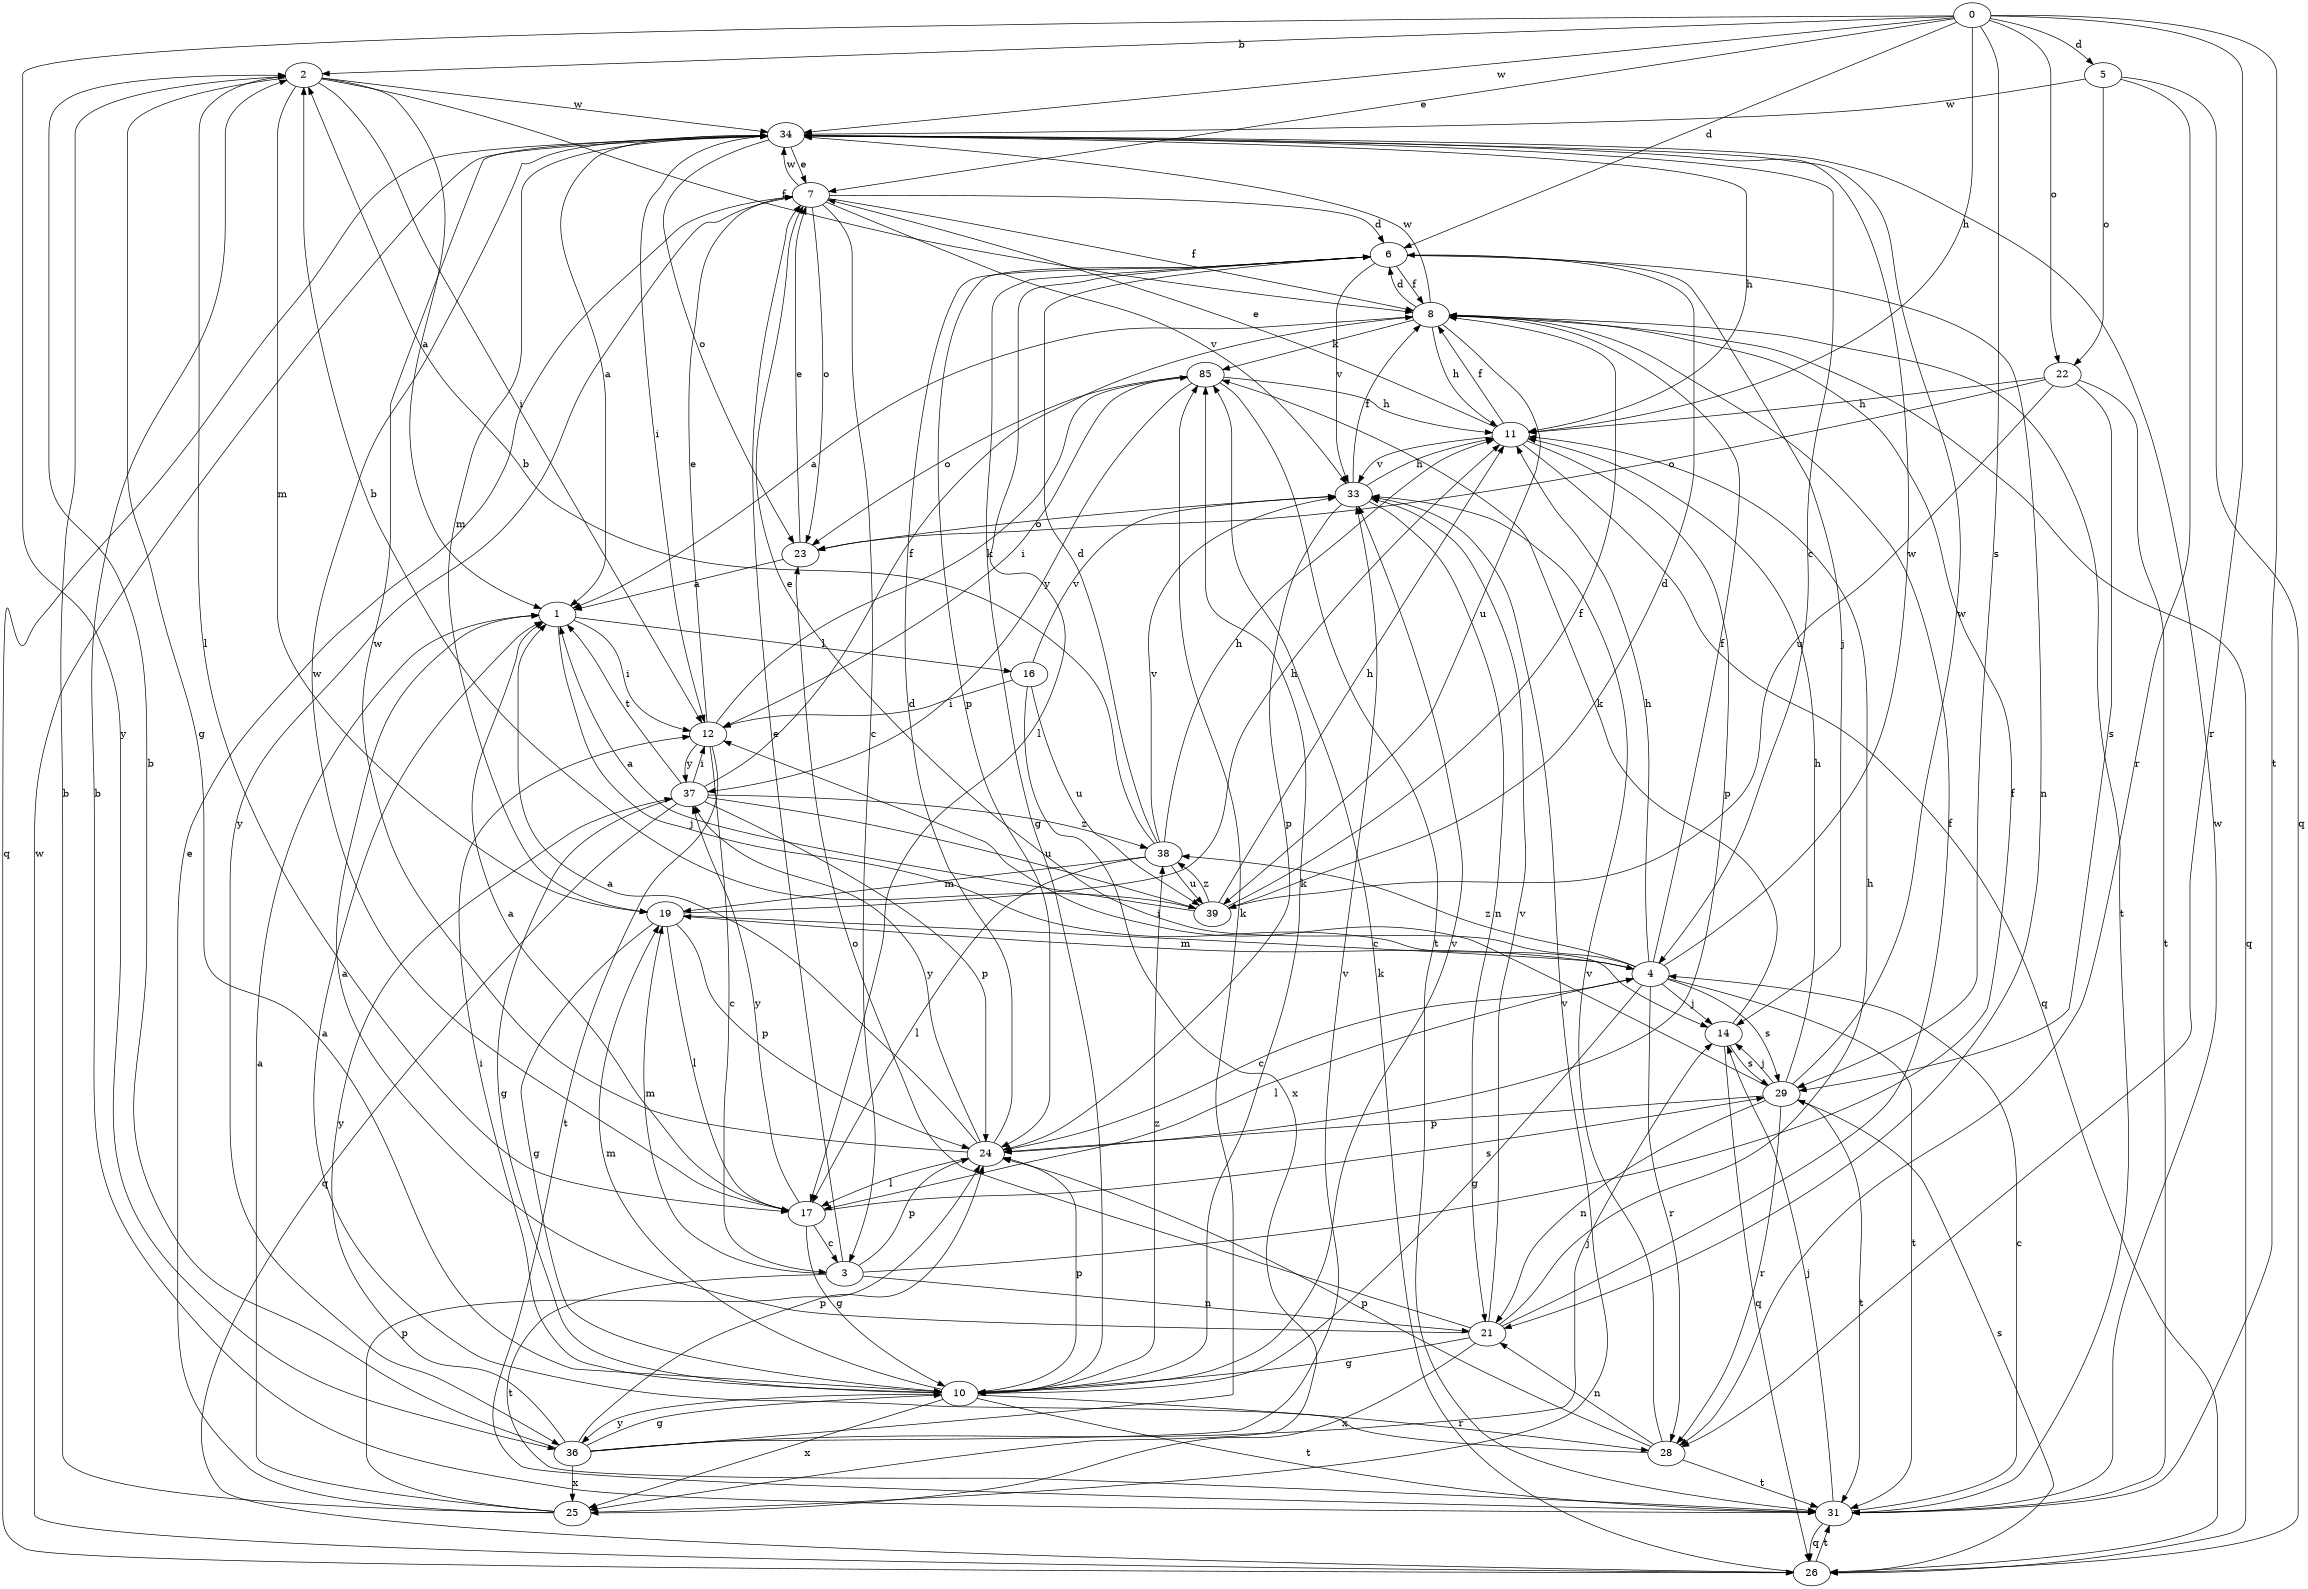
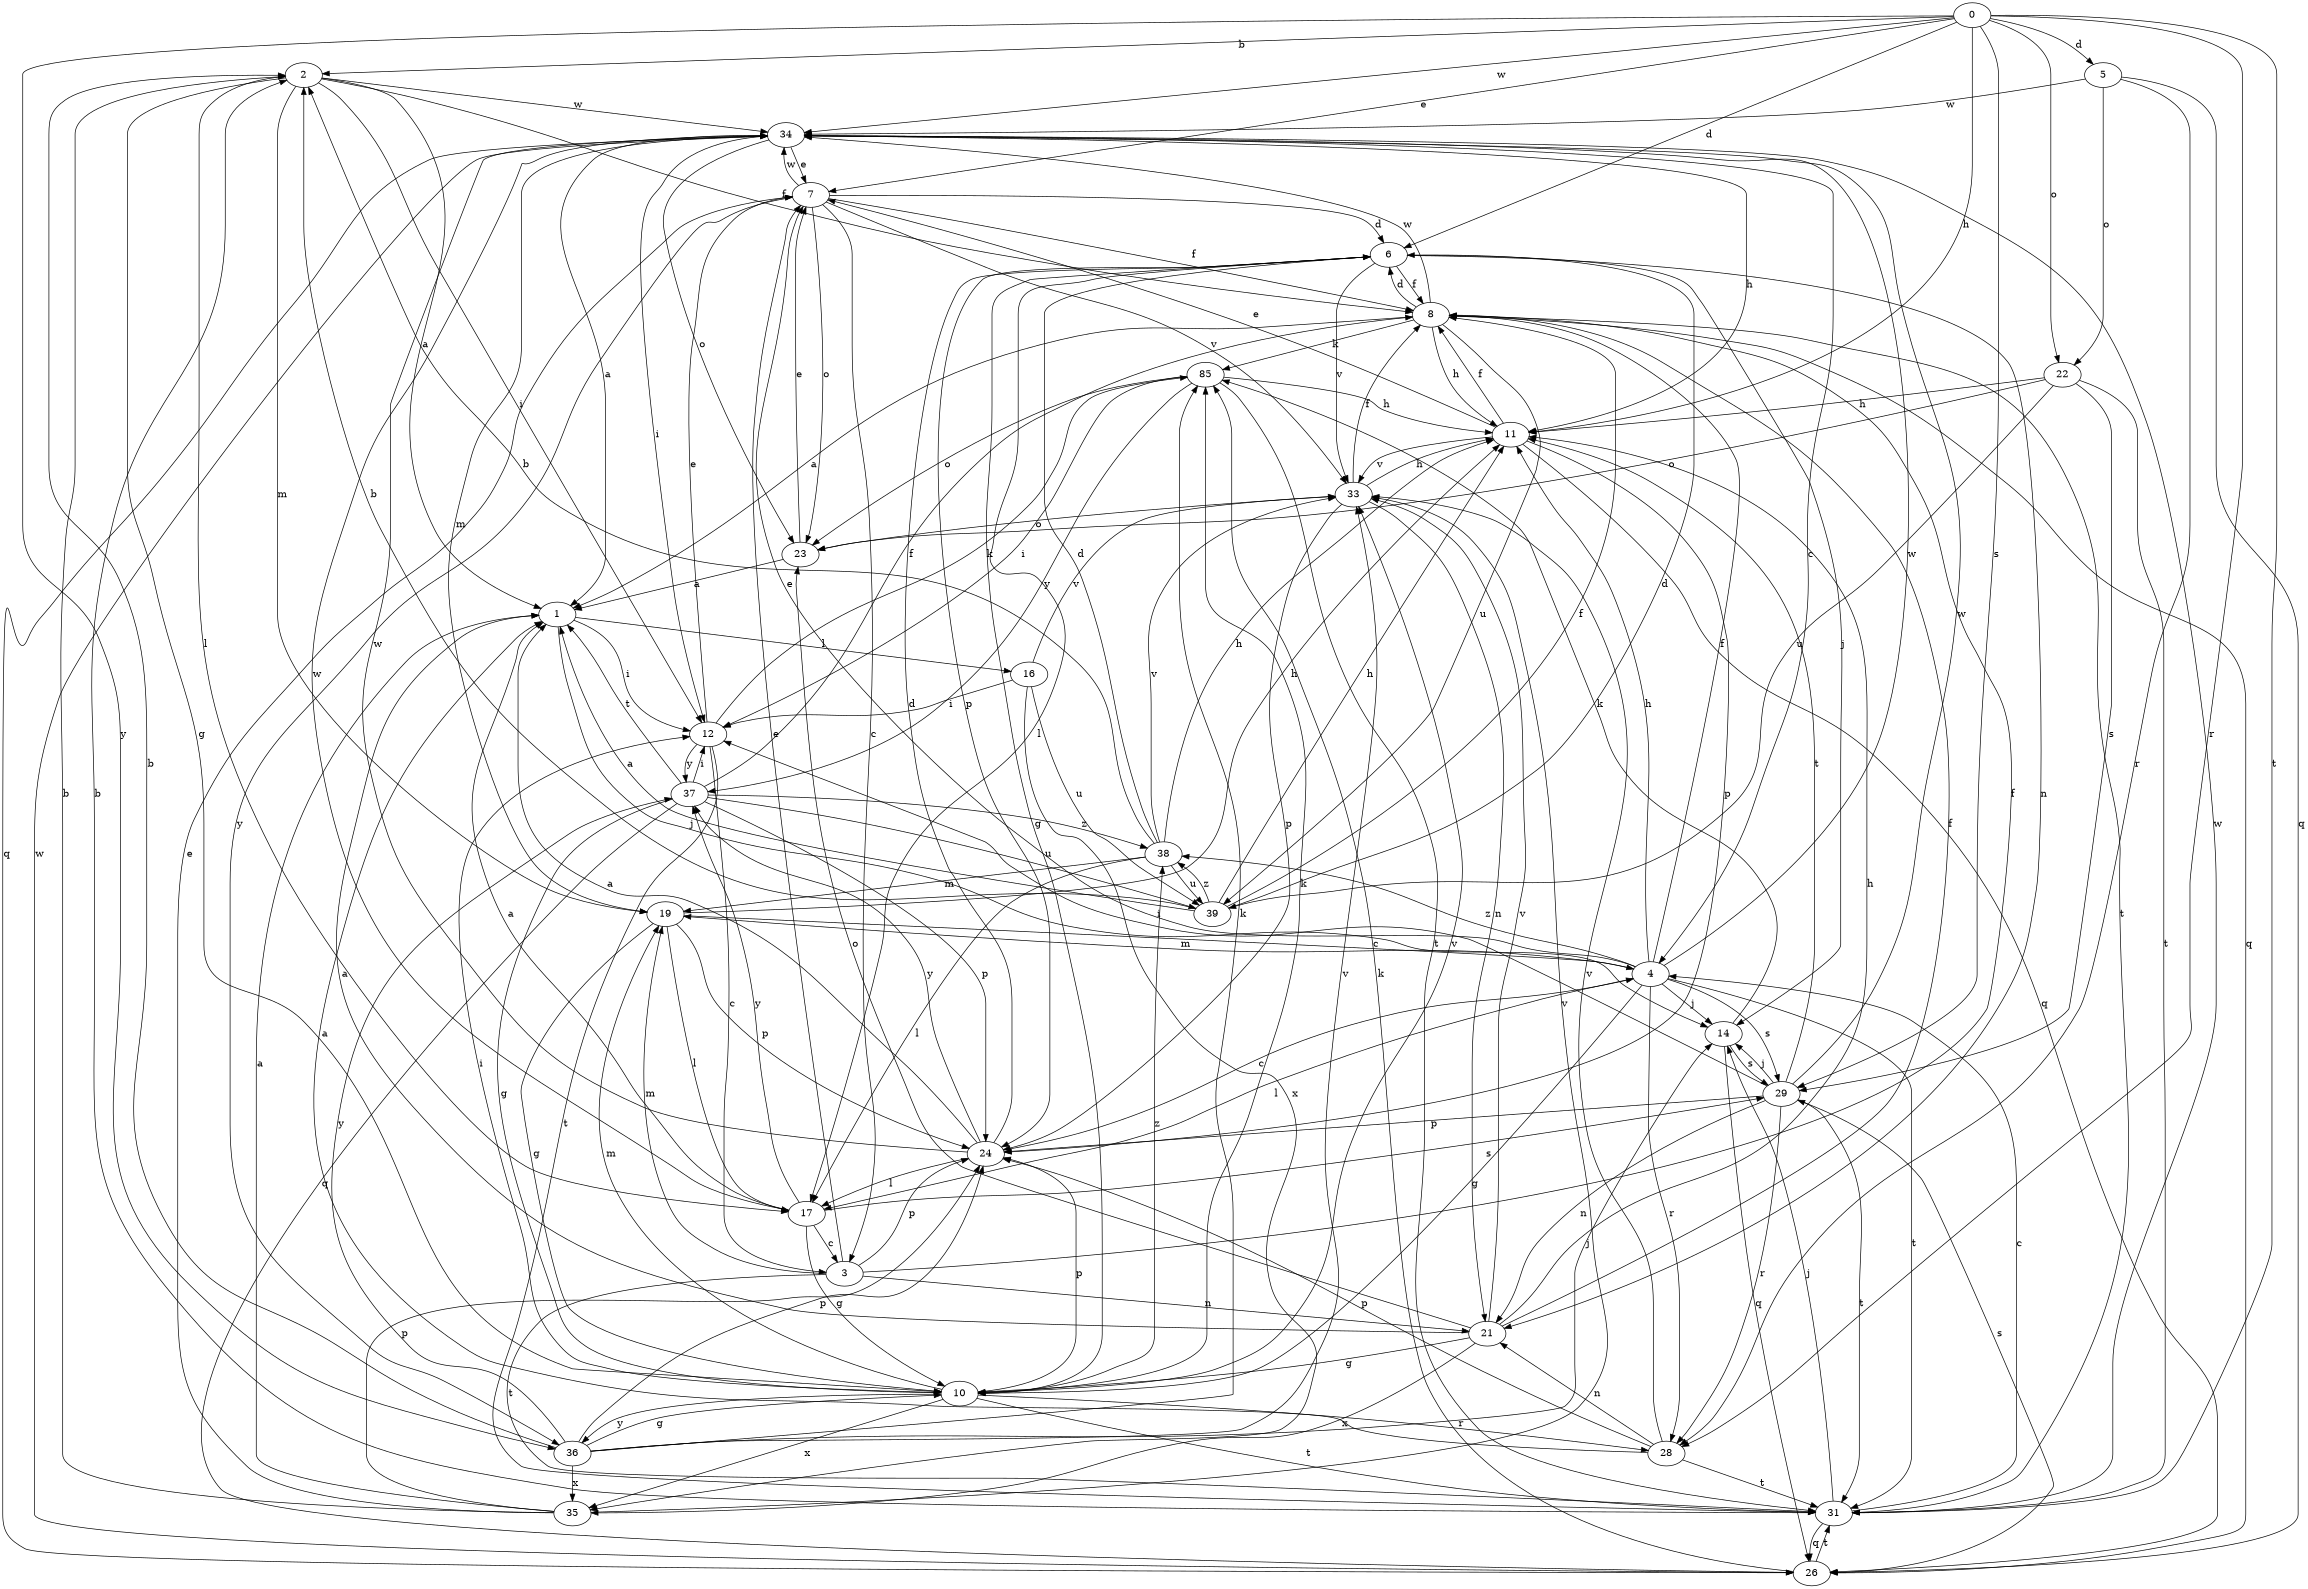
edge "29" -> "11": label "h" -> "t"
node "25": label "25" -> "35"
